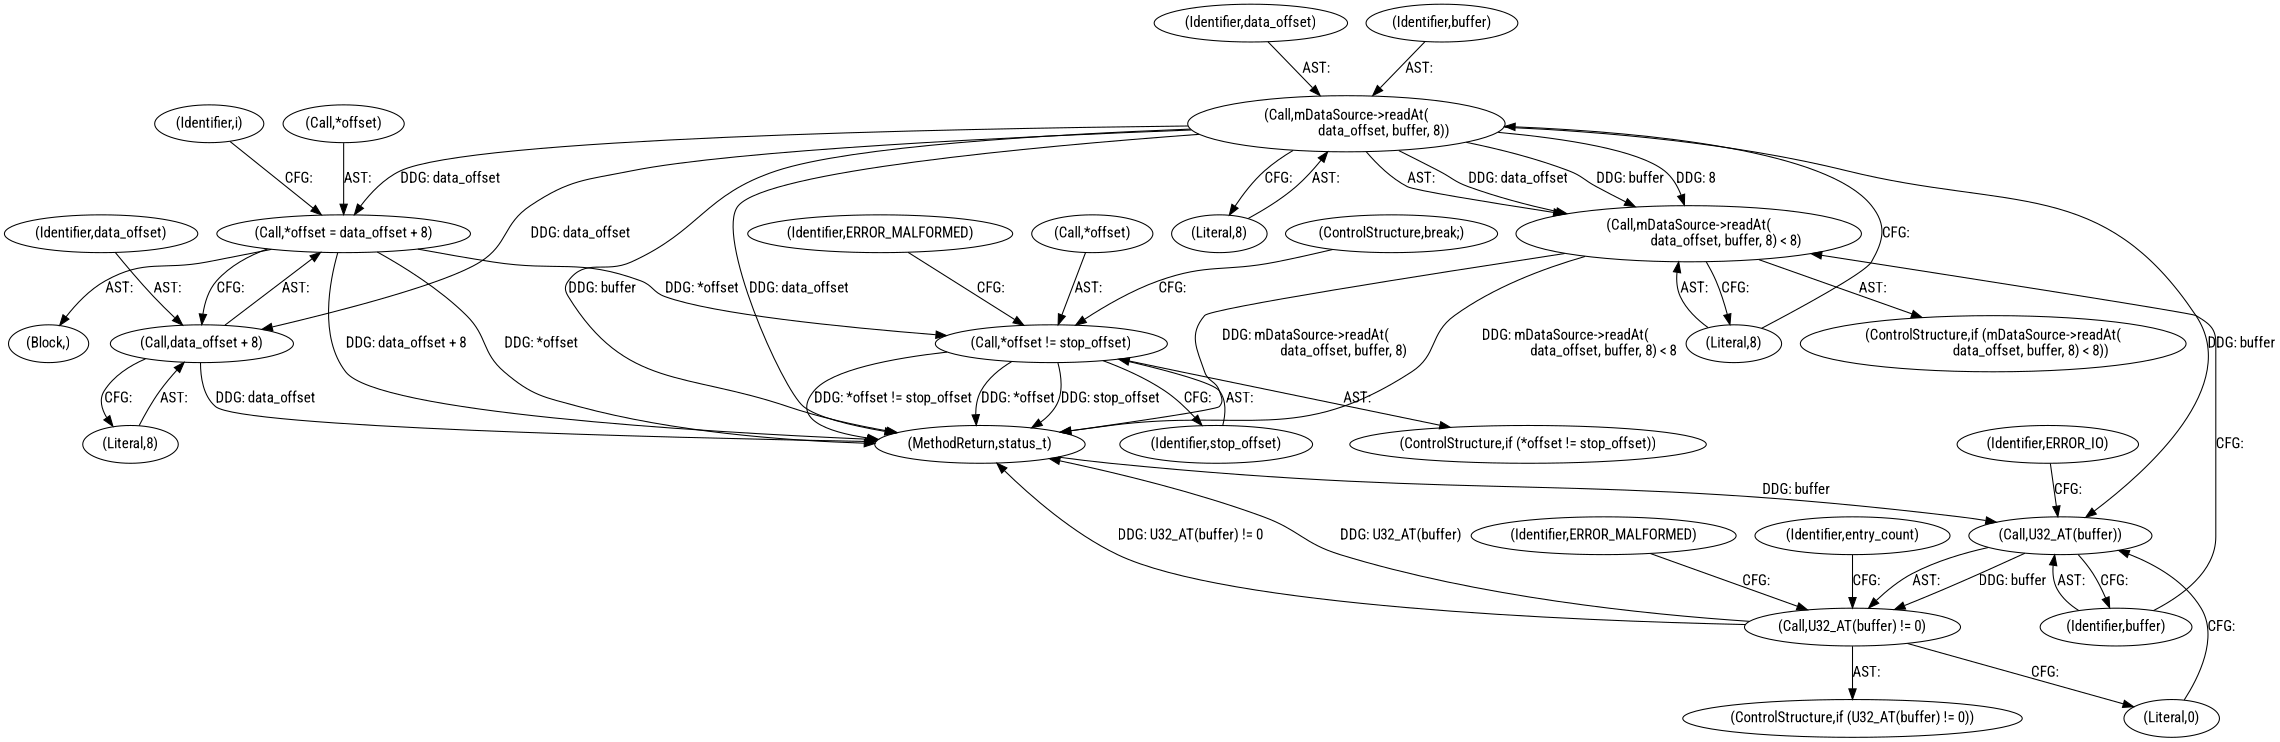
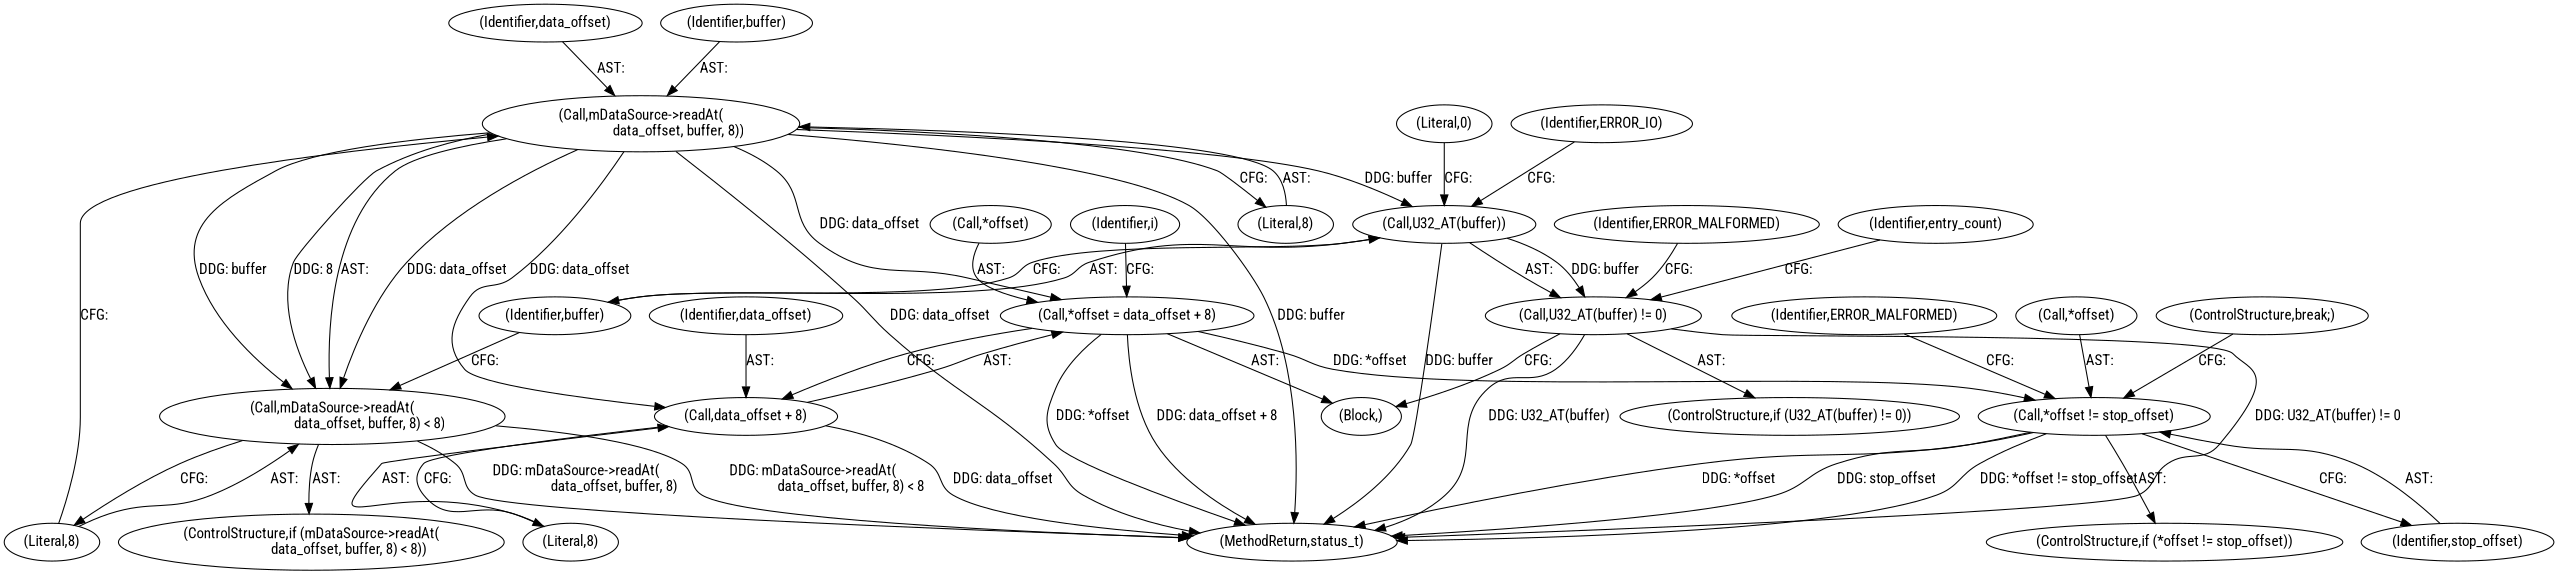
edge "(MethodReturn,status_t)" -> "(Call,U32_AT(buffer))": reversed
edge "(Call,U32_AT(buffer) != 0)" -> "(Literal,0)": now "(Call,U32_AT(buffer) != 0)" -> "(Block,)"
